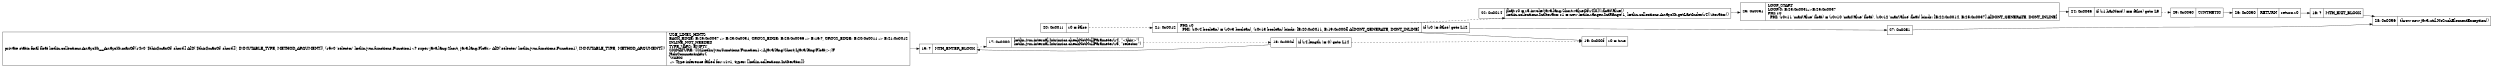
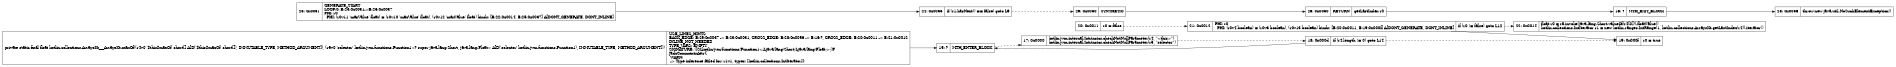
node "23: 0x0031": text "LOOP_START" -> "GENERATE_START"
edge "22: 0x0014" -> "23: 0x0031": removed
node "26: 0x0050": text "return r0" -> "getLastIndex r0"
node "27: 0x0051": removed
